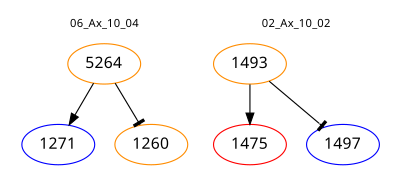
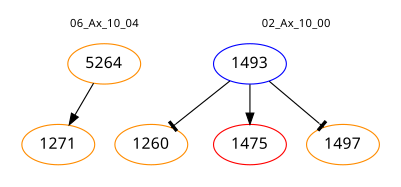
cluster "02_Ax_10_02": label "02_Ax_10_02" -> "02_Ax_10_00"
node "1493": color darkorange -> blue
edge "5264" -> "1260": now "1493" -> "1260"
node "1271": color blue -> darkorange
node "1497": color blue -> darkorange
